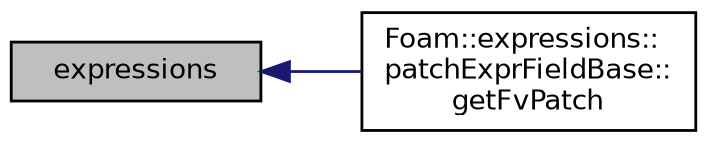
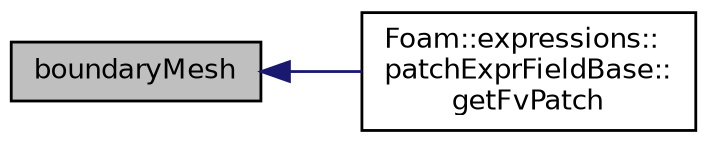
node "expressions": label "expressions" -> "boundaryMesh"
